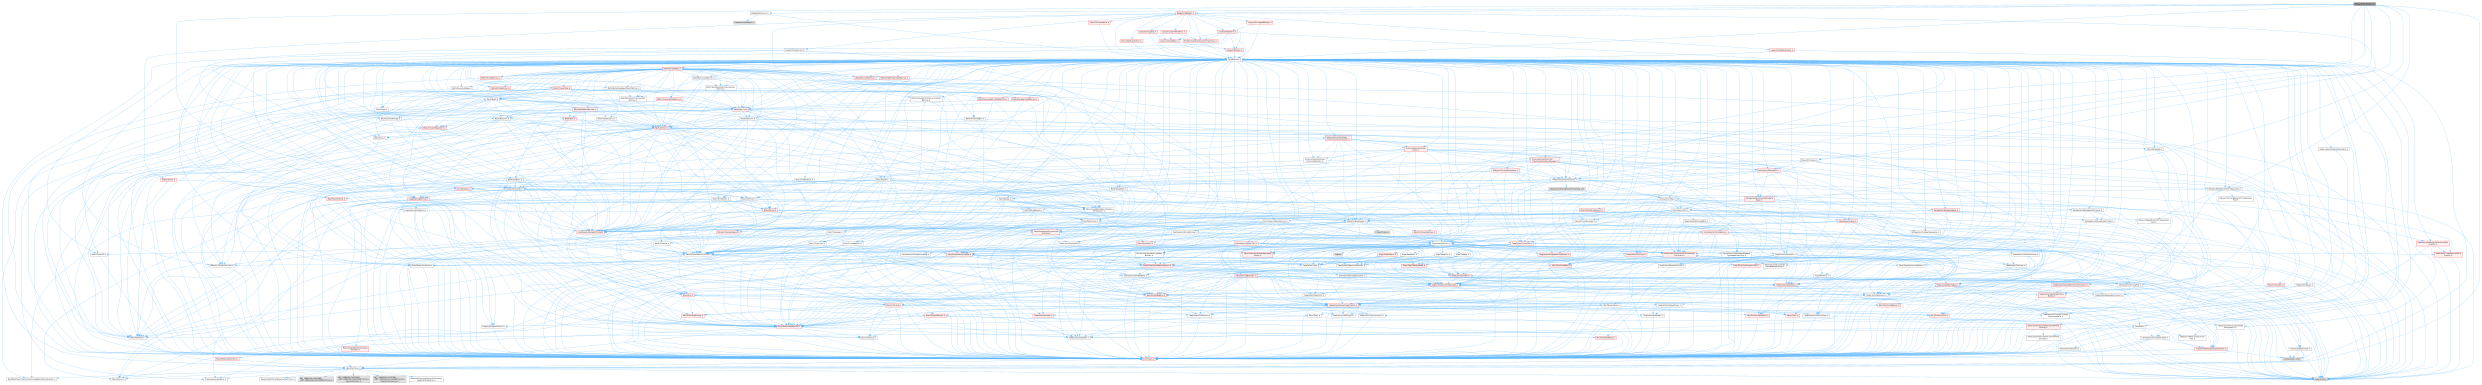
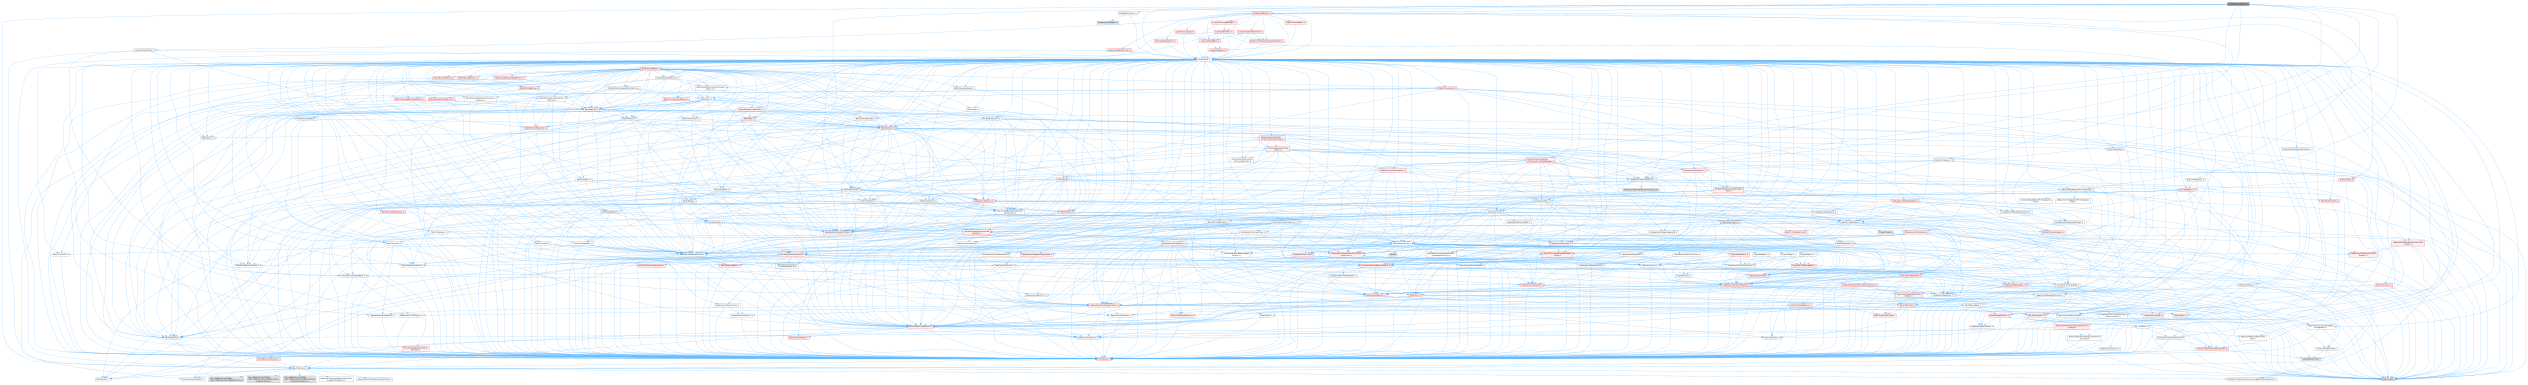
edge "Delegates/DelegateBase.h" -> "UObject/WeakObjectPtrTemplates Fwd.h": now "Delegates/DelegateBase.h" -> "Delegates/IDelegateInstance.h"
